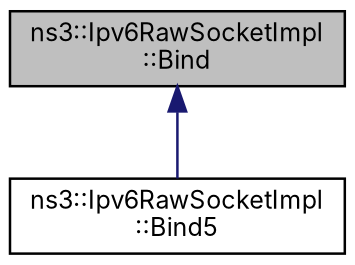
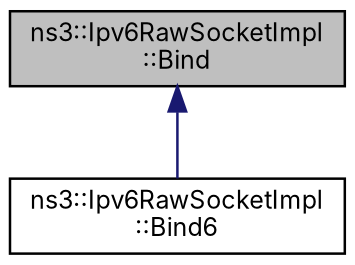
node "ns3::Ipv6RawSocketImpl ::Bind5": label "ns3::Ipv6RawSocketImpl ::Bind5" -> "ns3::Ipv6RawSocketImpl ::Bind6"
